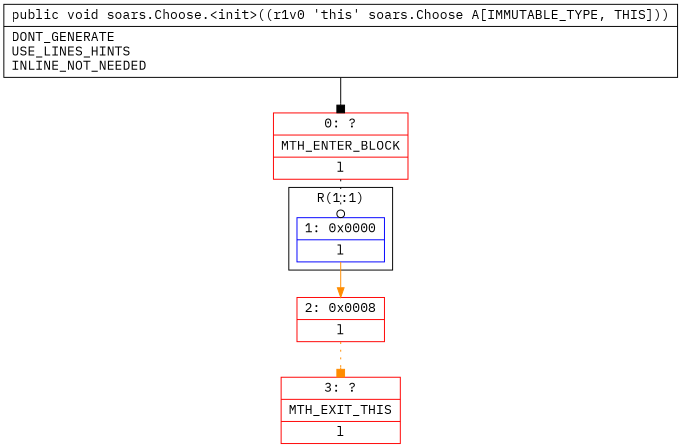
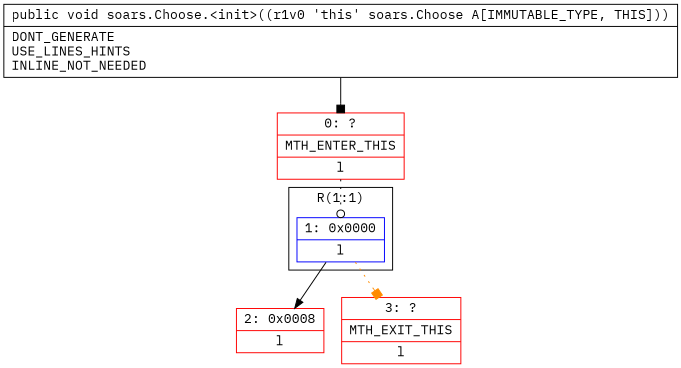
node "0: ?": text "MTH_ENTER_BLOCK" -> "MTH_ENTER_THIS"
edge "1: 0x0000" -> "2: 0x0008": color darkorange -> black
edge "2: 0x0008" -> "3: ?": now "1: 0x0000" -> "3: ?"
